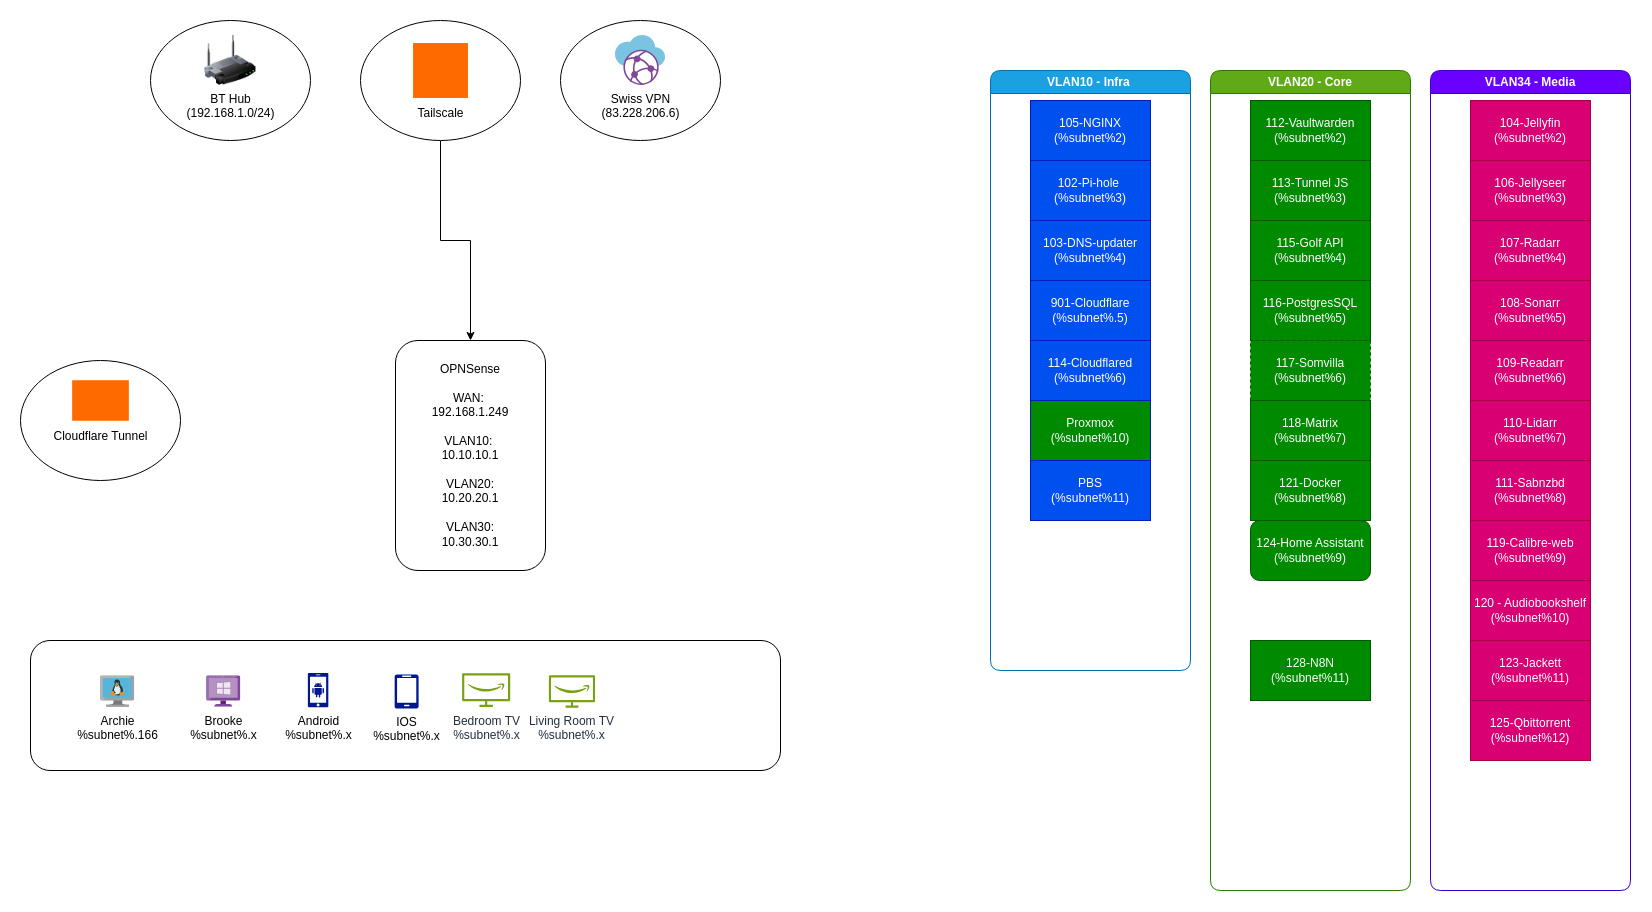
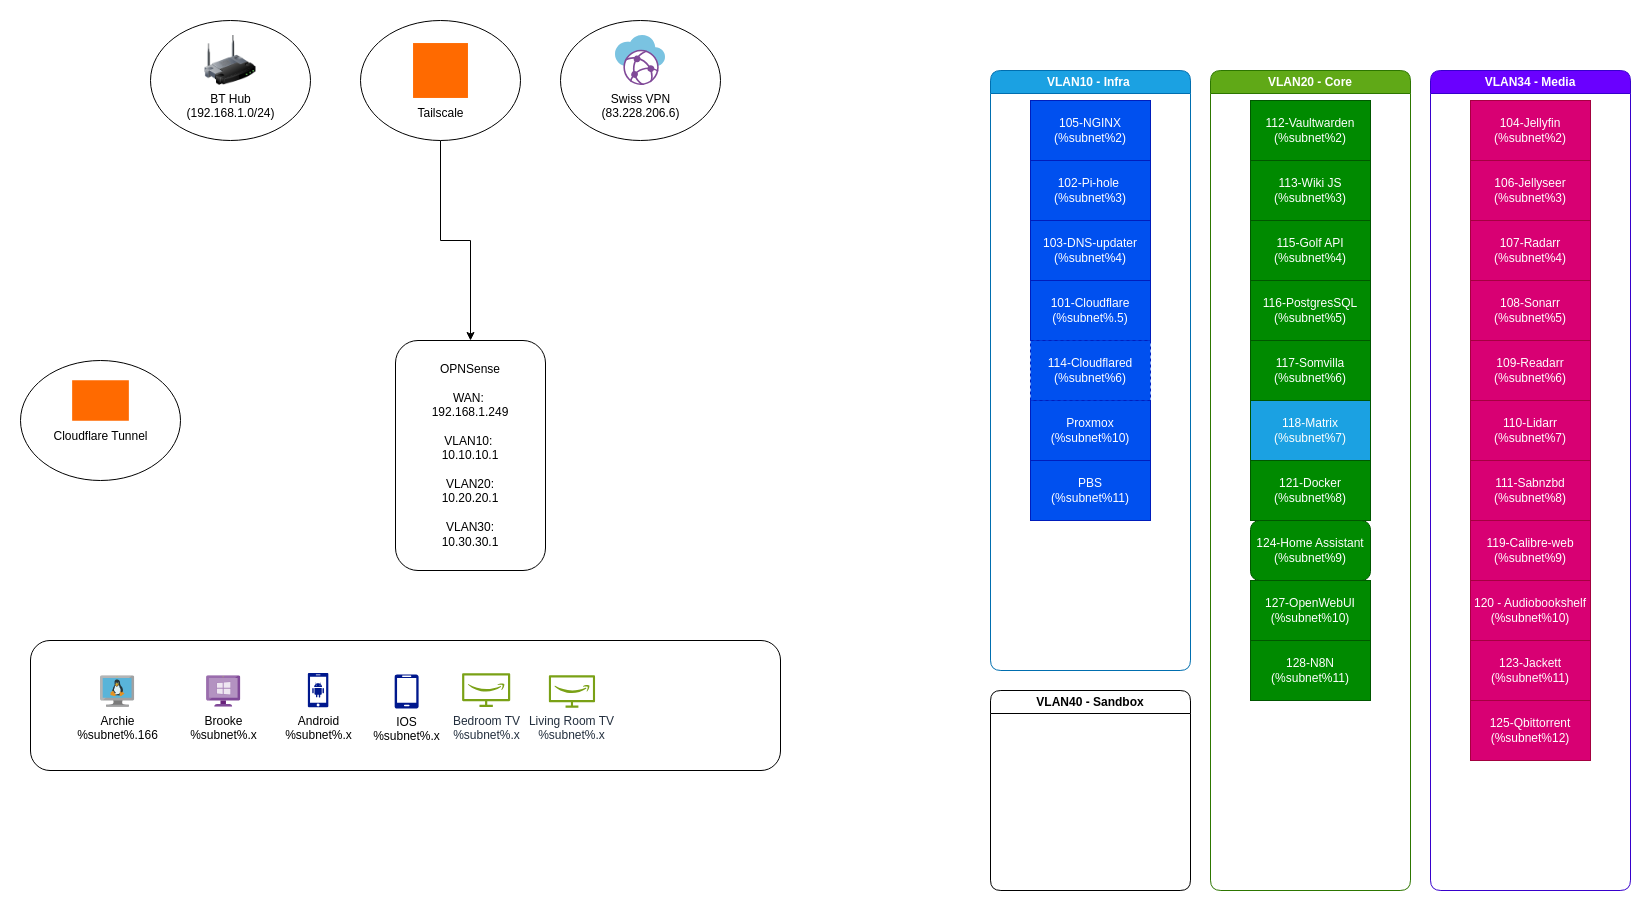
node "113-Tunnel JS (%subnet%3)": label "113-Tunnel JS (%subnet%3)" -> "113-Wiki JS (%subnet%3)"
node "901-Cloudflare (%subnet%.5)": label "901-Cloudflare (%subnet%.5)" -> "101-Cloudflare (%subnet%.5)"
node "114-Cloudflared (%subnet%6)": style solid -> dashed
node "117-Somvilla (%subnet%6)": style dashed -> solid
node "Proxmox (%subnet%10)": fillcolor #008a00 -> #0050ef
node "118-Matrix (%subnet%7)": fillcolor #008a00 -> #1ba1e2
node "127-OpenWebUI (%subnet%10)": added
node "VLAN40 - Sandbox": added
